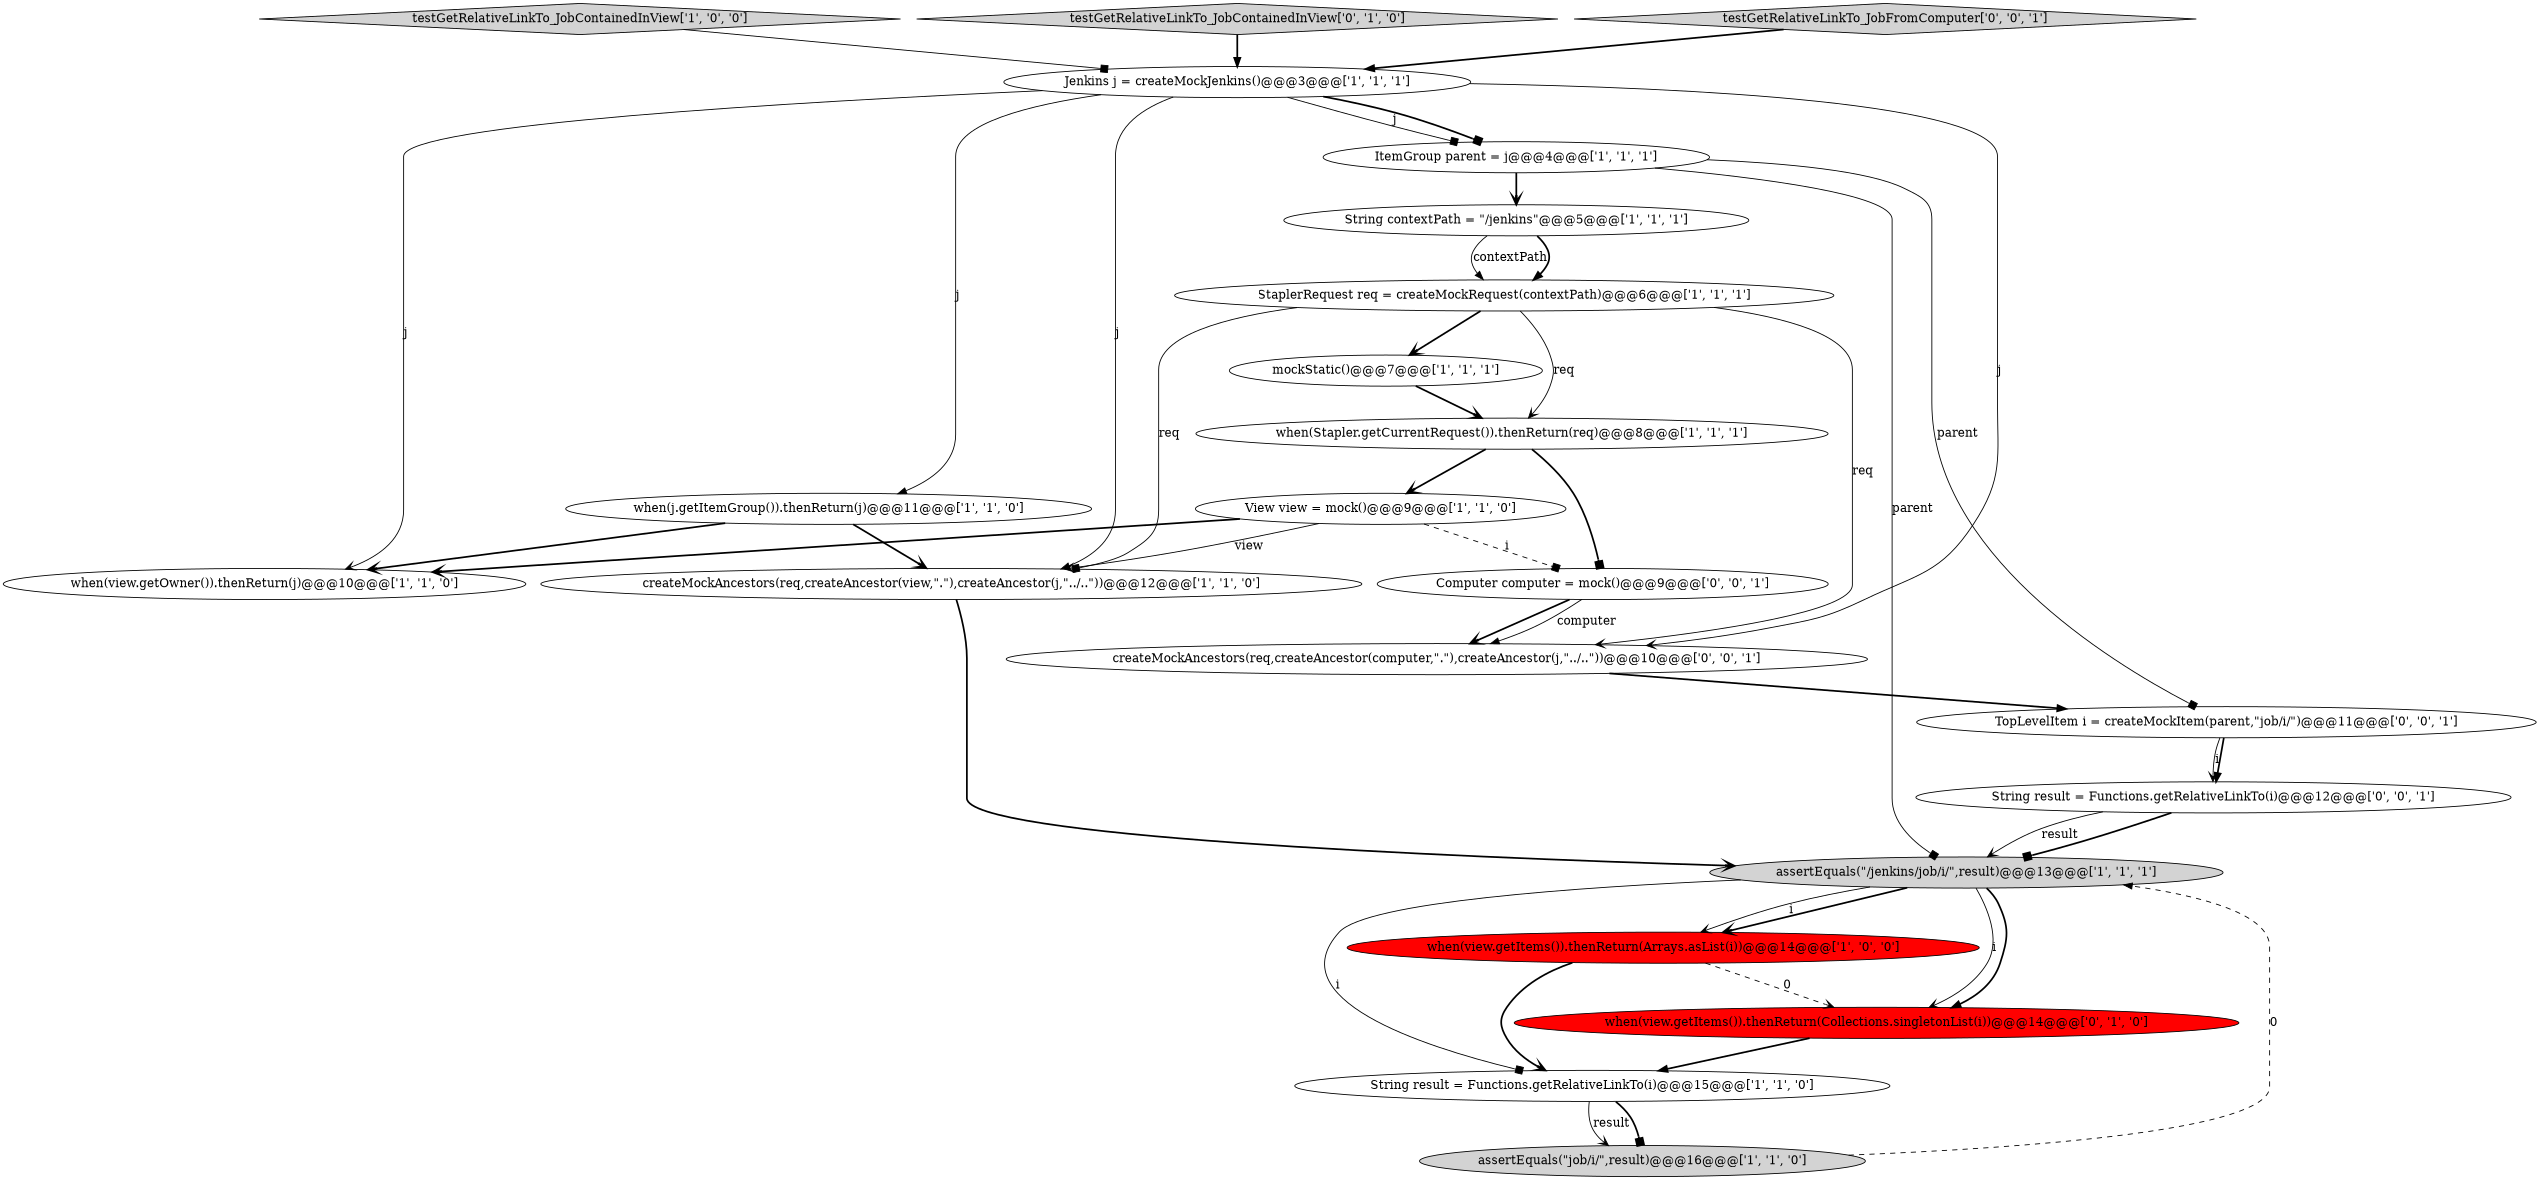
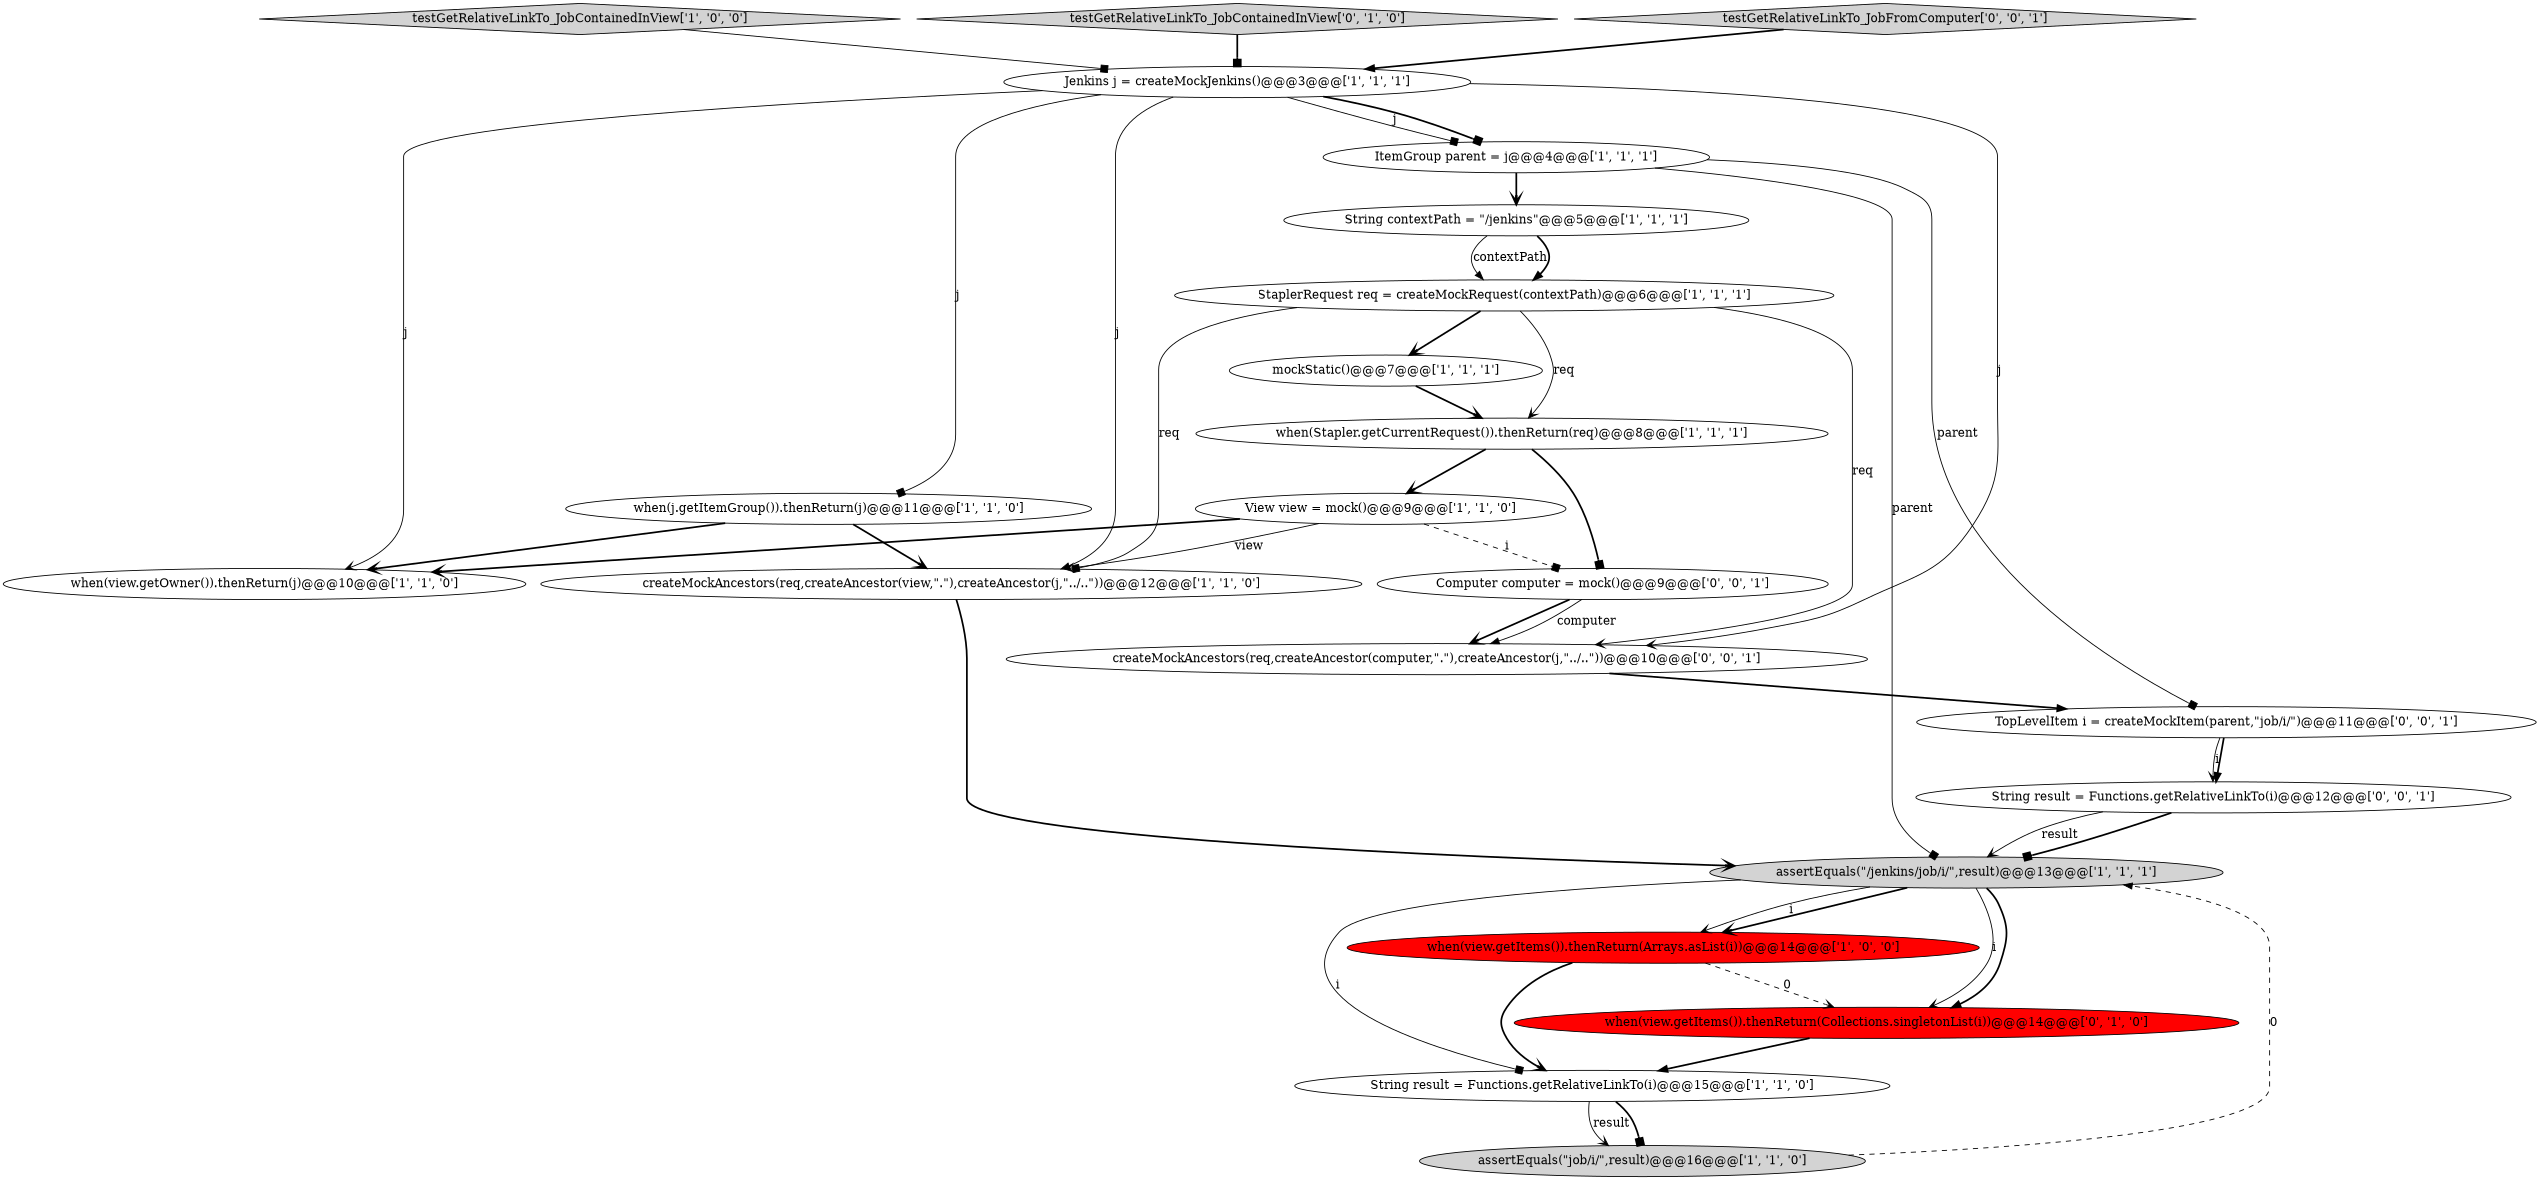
edge "testGetRelativeLinkTo_JobContainedInView['0', '1', '0']" -> "Jenkins j = createMockJenkins()@@@3@@@['1', '1', '1']": arrowhead normal -> box
edge "Jenkins j = createMockJenkins()@@@3@@@['1', '1', '1']" -> "when(j.getItemGroup()).thenReturn(j)@@@11@@@['1', '1', '0']": arrowhead normal -> box
